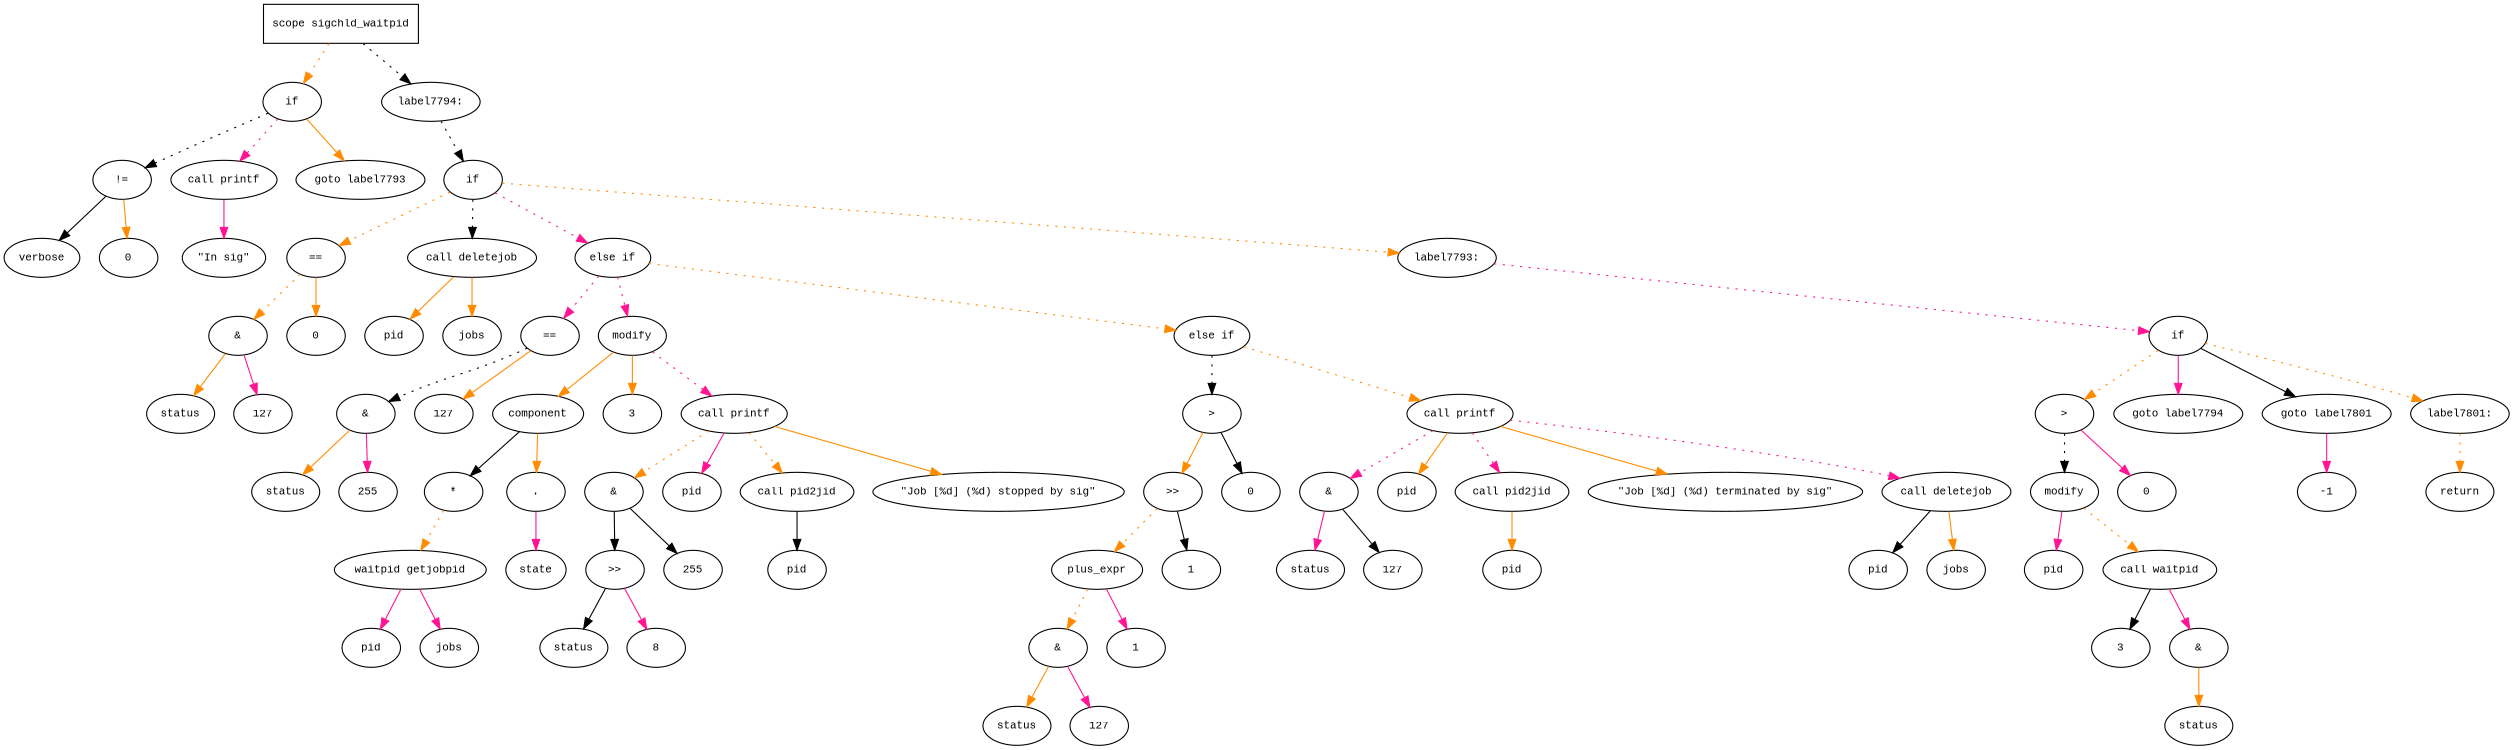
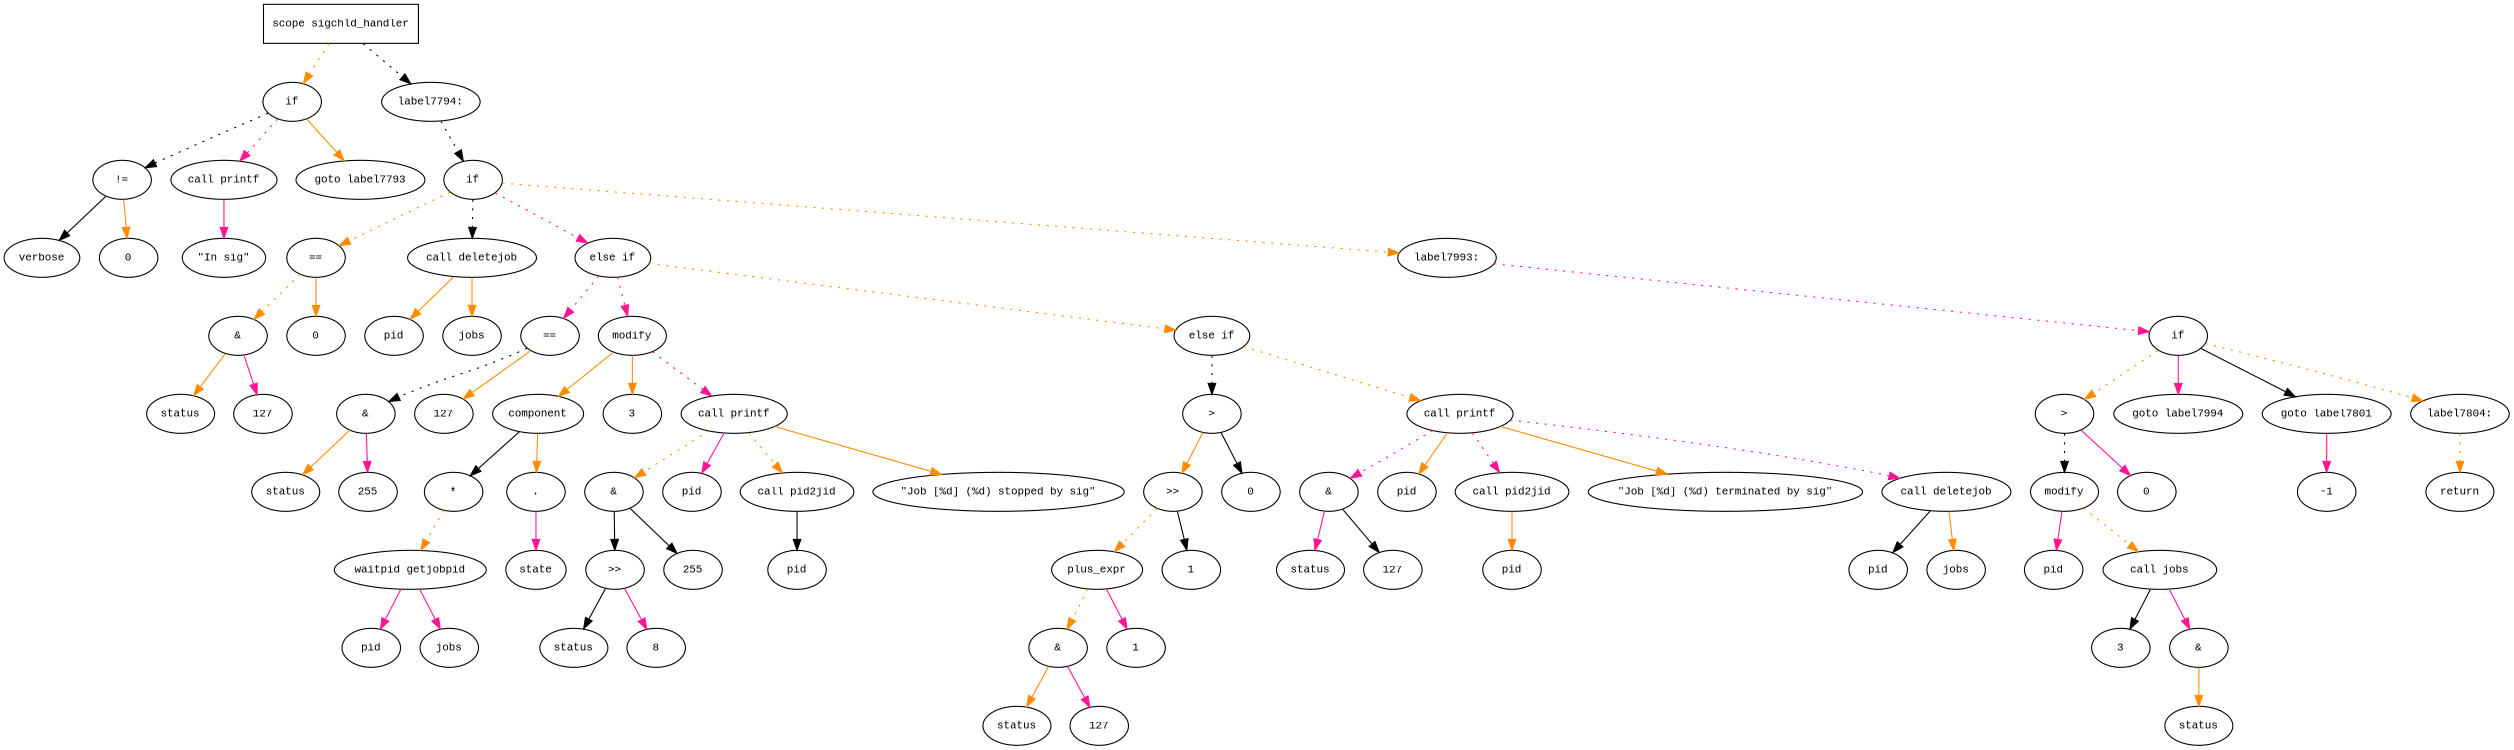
node "scope sigchld_waitpid": label "scope sigchld_waitpid" -> "scope sigchld_handler"
node "label7793:": label "label7793:" -> "label7993:"
node "goto label7794": label "goto label7794" -> "goto label7994"
node "label7801:": label "label7801:" -> "label7804:"
node "call waitpid": label "call waitpid" -> "call jobs"
